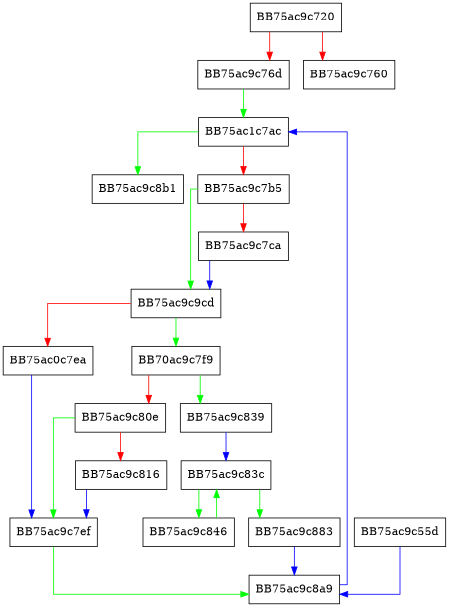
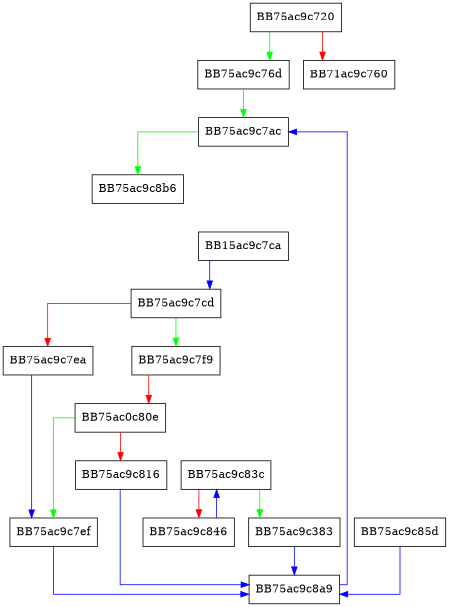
edge "BB75ac9c720" -> "BB75ac9c76d": color red -> green
node "BB75ac9c760": label "BB75ac9c760" -> "BB71ac9c760"
node "BB75ac1c7ac": label "BB75ac1c7ac" -> "BB75ac9c7ac"
node "BB75ac9c8b1": label "BB75ac9c8b1" -> "BB75ac9c8b6"
node "BB75ac9c7b5": removed
node "BB75ac9c7ca": label "BB75ac9c7ca" -> "BB15ac9c7ca"
node "BB75ac9c9cd": label "BB75ac9c9cd" -> "BB75ac9c7cd"
node "BB75ac0c7ea": label "BB75ac0c7ea" -> "BB75ac9c7ea"
node "BB70ac9c7f9": label "BB70ac9c7f9" -> "BB75ac9c7f9"
node "BB75ac9c80e": label "BB75ac9c80e" -> "BB75ac0c80e"
node "BB75ac9c839": removed
edge "BB75ac9c816" -> "BB75ac9c7ef": now "BB75ac9c816" -> "BB75ac9c8a9"
edge "BB75ac9c83c" -> "BB75ac9c846": color green -> red
edge "BB75ac9c846" -> "BB75ac9c83c": color green -> blue
node "BB75ac9c883": label "BB75ac9c883" -> "BB75ac9c383"
node "BB75ac9c55d": label "BB75ac9c55d" -> "BB75ac9c85d"
edge "BB75ac9c7ef" -> "BB75ac9c8a9": color green -> blue
